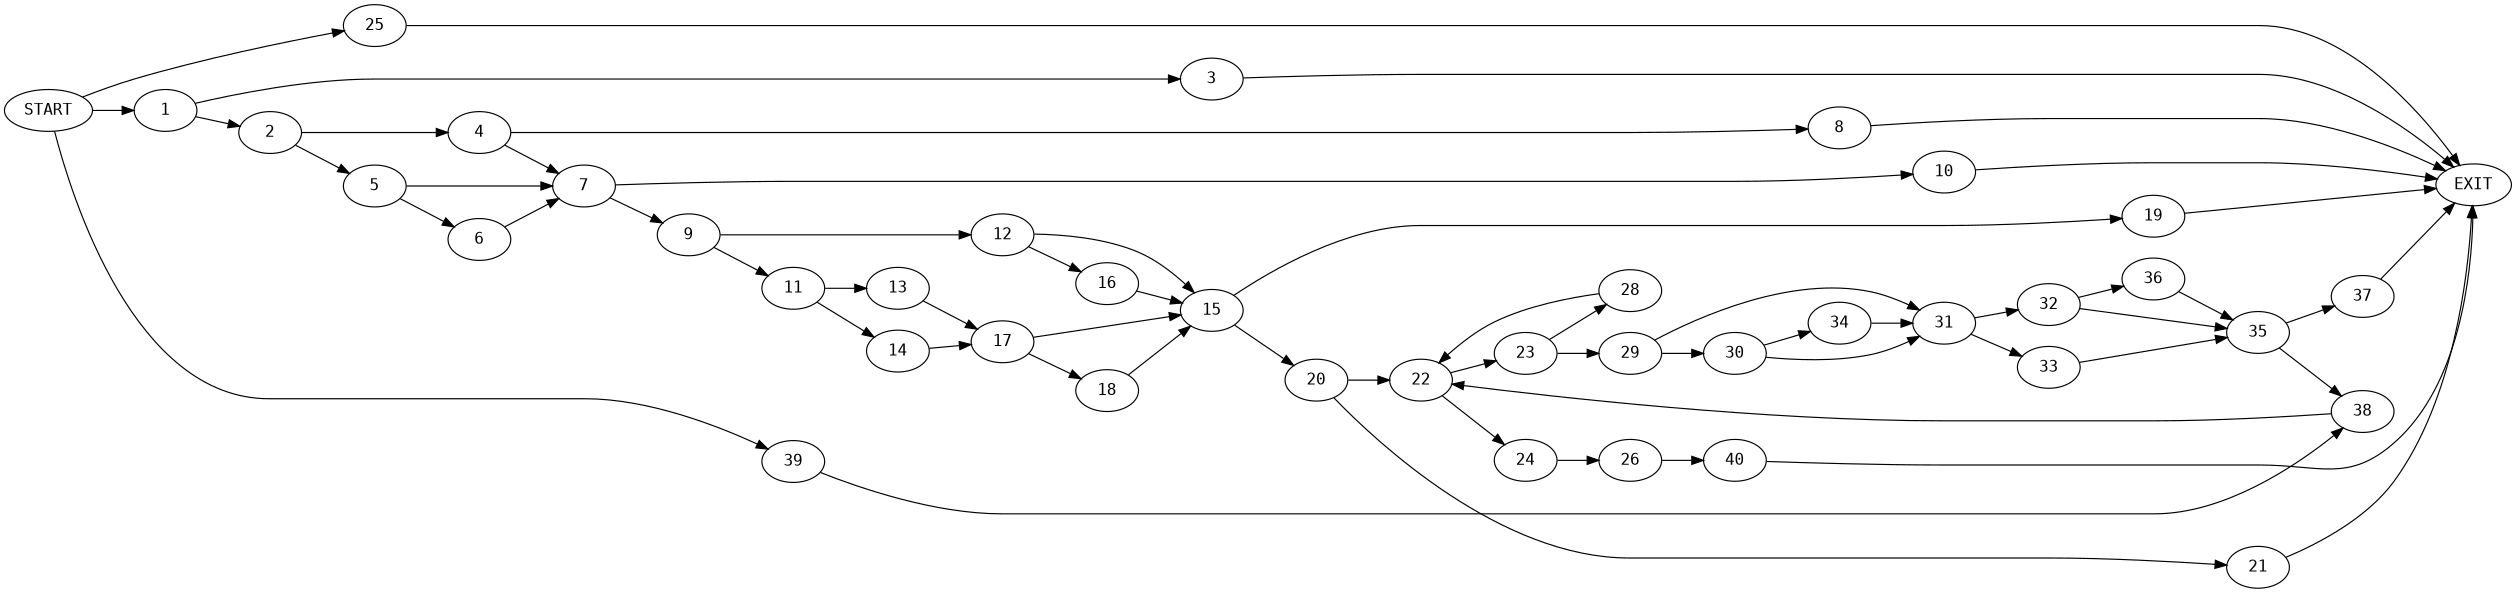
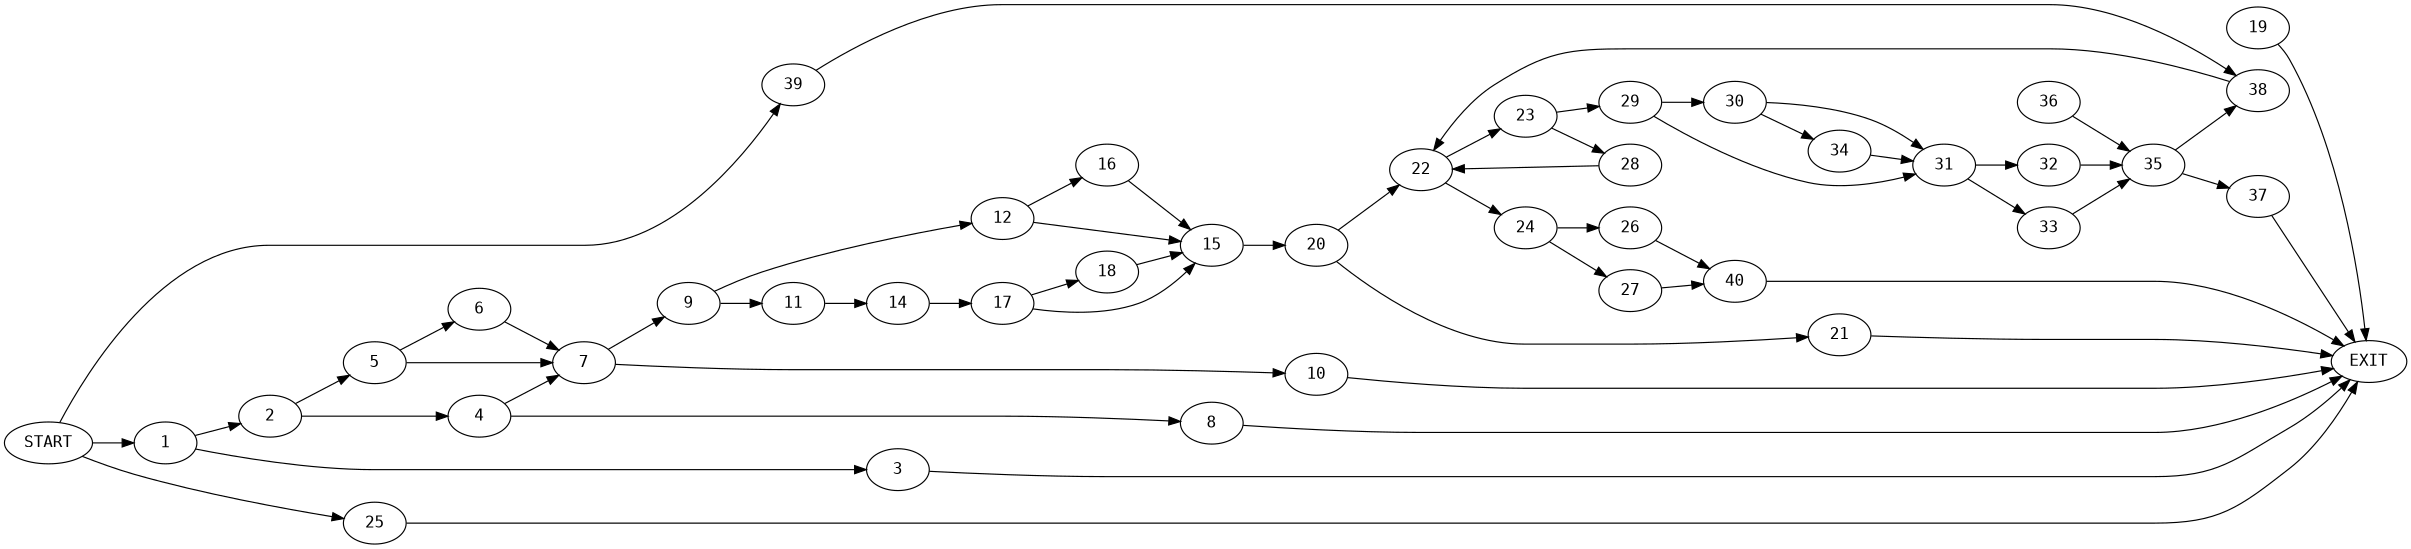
edge "15" -> "19": removed
node "13": removed
node "27": added
edge "32" -> "36": removed
